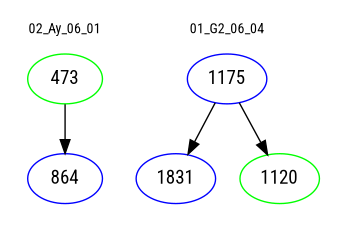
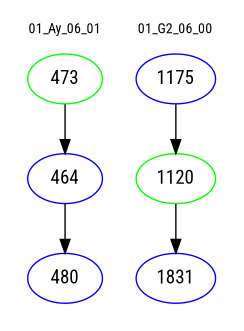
cluster "02_Ay_06_01": label "02_Ay_06_01" -> "01_Ay_06_01"
cluster "01_G2_06_04": label "01_G2_06_04" -> "01_G2_06_00"
edge "1175" -> "1831": now "1120" -> "1831"
node "864": label "864" -> "464"
node "480": added
